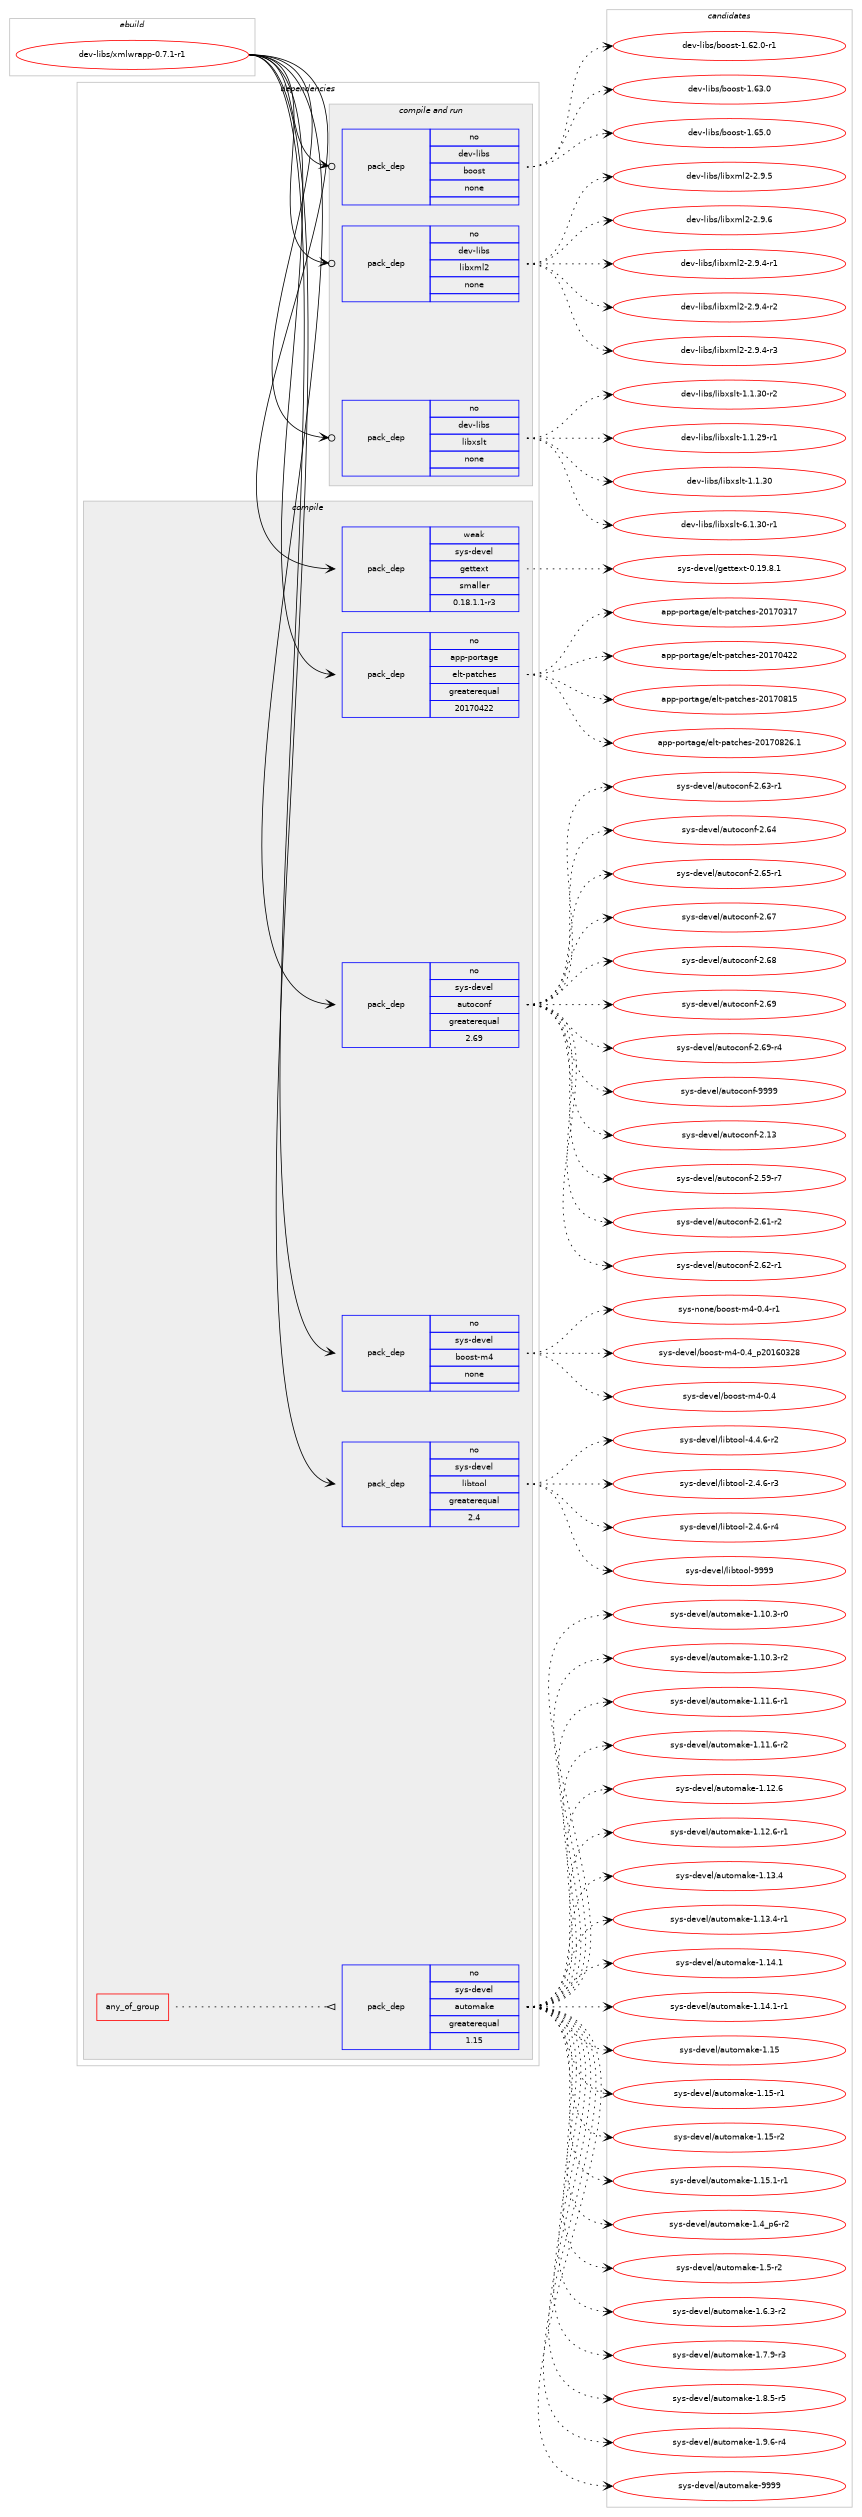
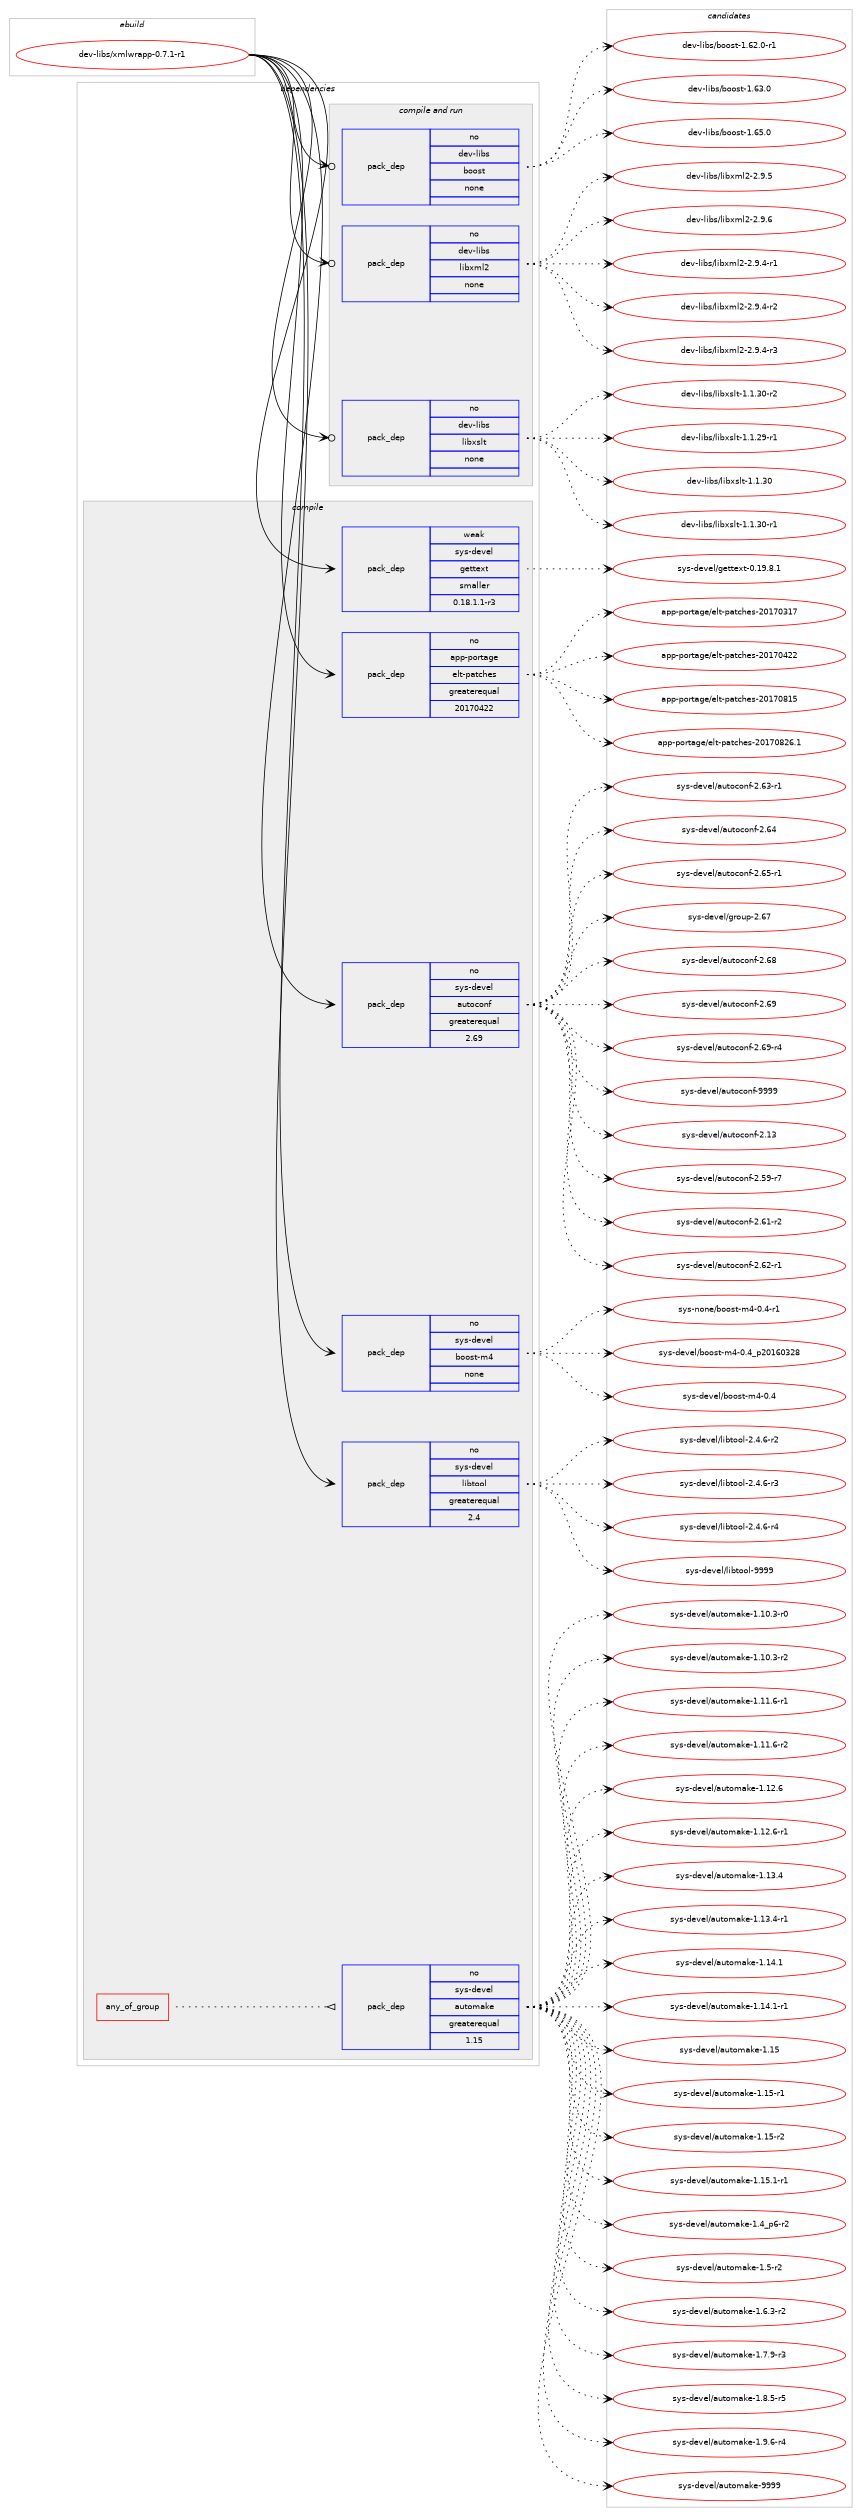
node "dev-libs/libxslt-6.1.30-r1": label "dev-libs/libxslt-6.1.30-r1" -> "dev-libs/libxslt-1.1.30-r1"
node "sys-devel/autoconf-2.67": label "sys-devel/autoconf-2.67" -> "sys-devel/group-2.67"
node "sys-devel/libtool-4.4.6-r2": label "sys-devel/libtool-4.4.6-r2" -> "sys-devel/libtool-2.4.6-r2"
